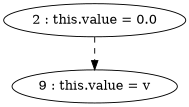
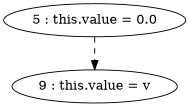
node "2 : this.value = 0.0": label "2 : this.value = 0.0" -> "5 : this.value = 0.0"
